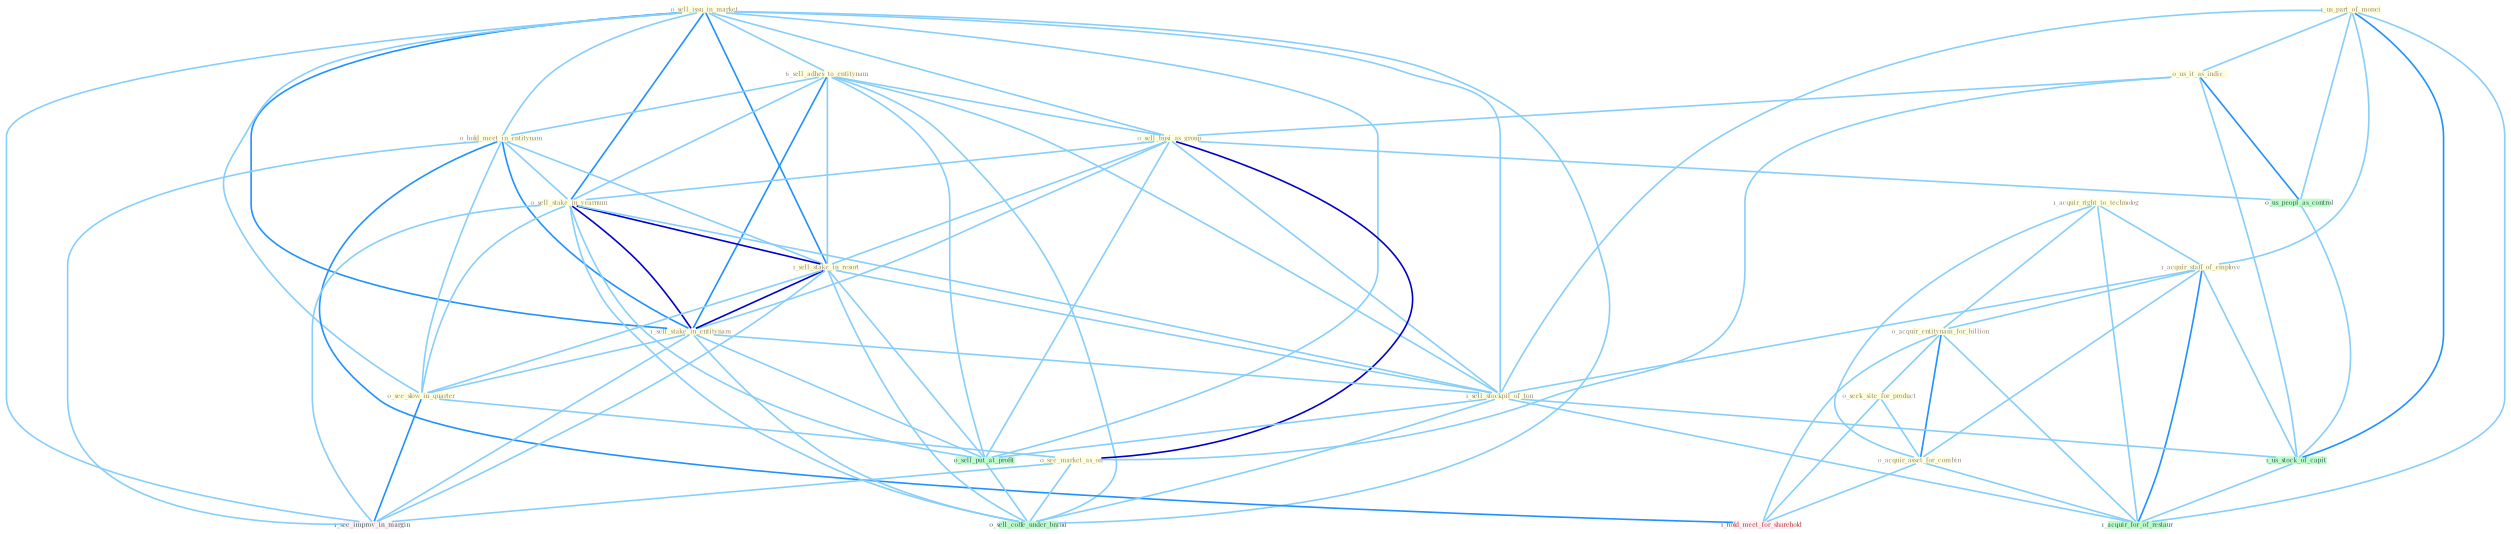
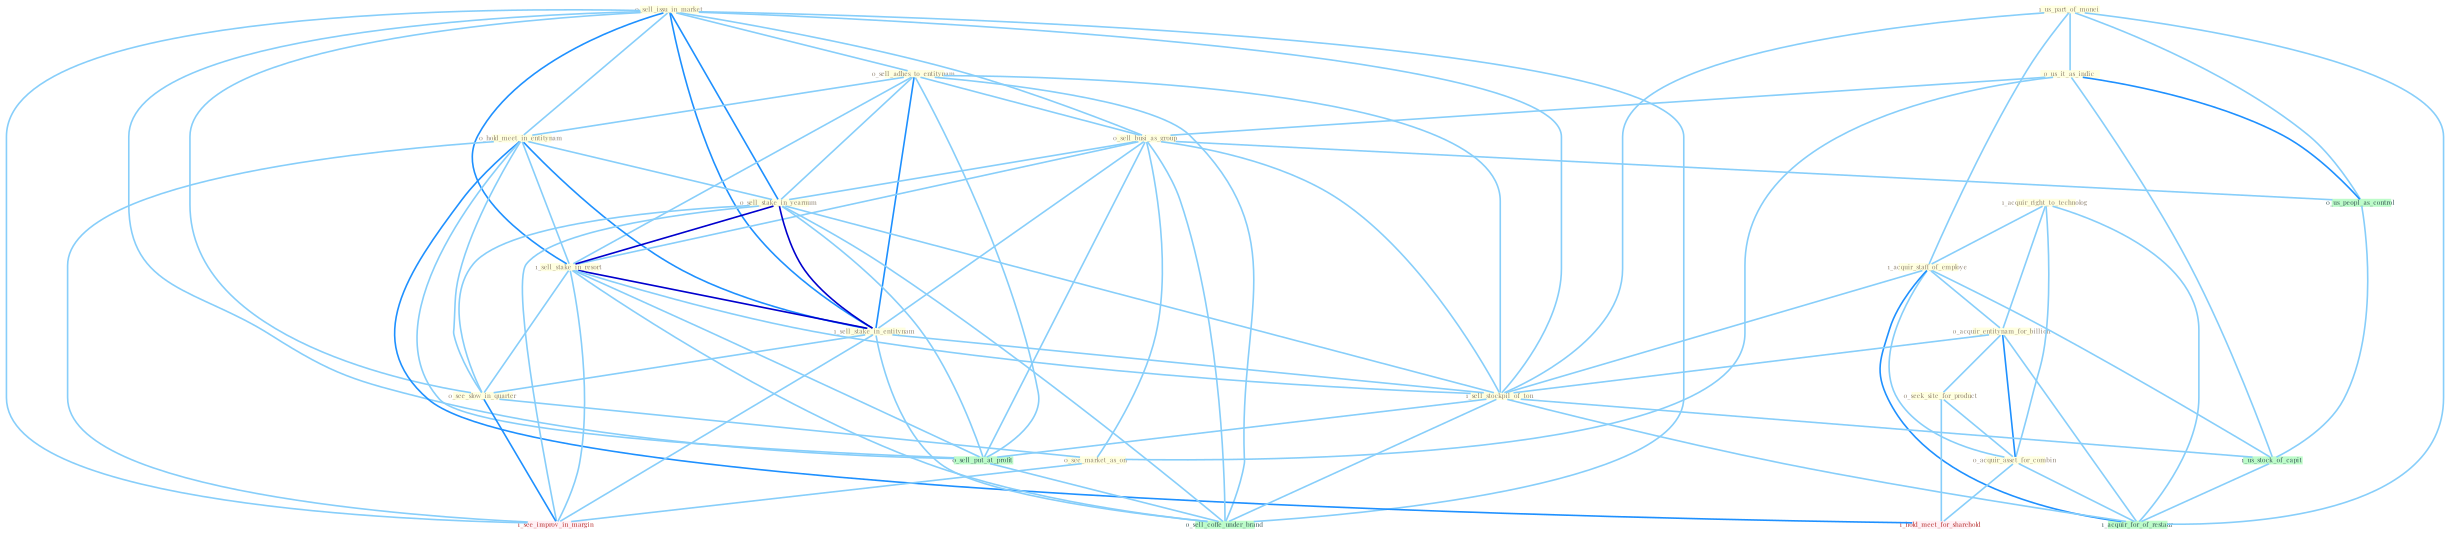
node "6_sell_adhes_to_entitynam": label "6_sell_adhes_to_entitynam" -> "0_sell_adhes_to_entitynam"
edge "1_us_part_of_monei" -- "1_us_stock_of_capit": removed
edge "0_sell_busi_as_group" -- "0_see_market_as_on": color #0000cd -> #87cefa
edge "1_sell_stake_in_entitynam" -- "0_sell_put_at_profit": now "0_hold_meet_in_entitynam" -- "0_sell_put_at_profit"
edge "0_acquir_entitynam_for_billion" -- "1_hold_meet_for_sharehold": now "0_acquir_entitynam_for_billion" -- "1_sell_stockpil_of_ton"
edge "0_see_market_as_on" -- "0_sell_coffe_under_brand": now "0_sell_busi_as_group" -- "0_sell_coffe_under_brand"
node "1_see_improv_in_margin": fontcolor #2f4f4f -> #b22222
